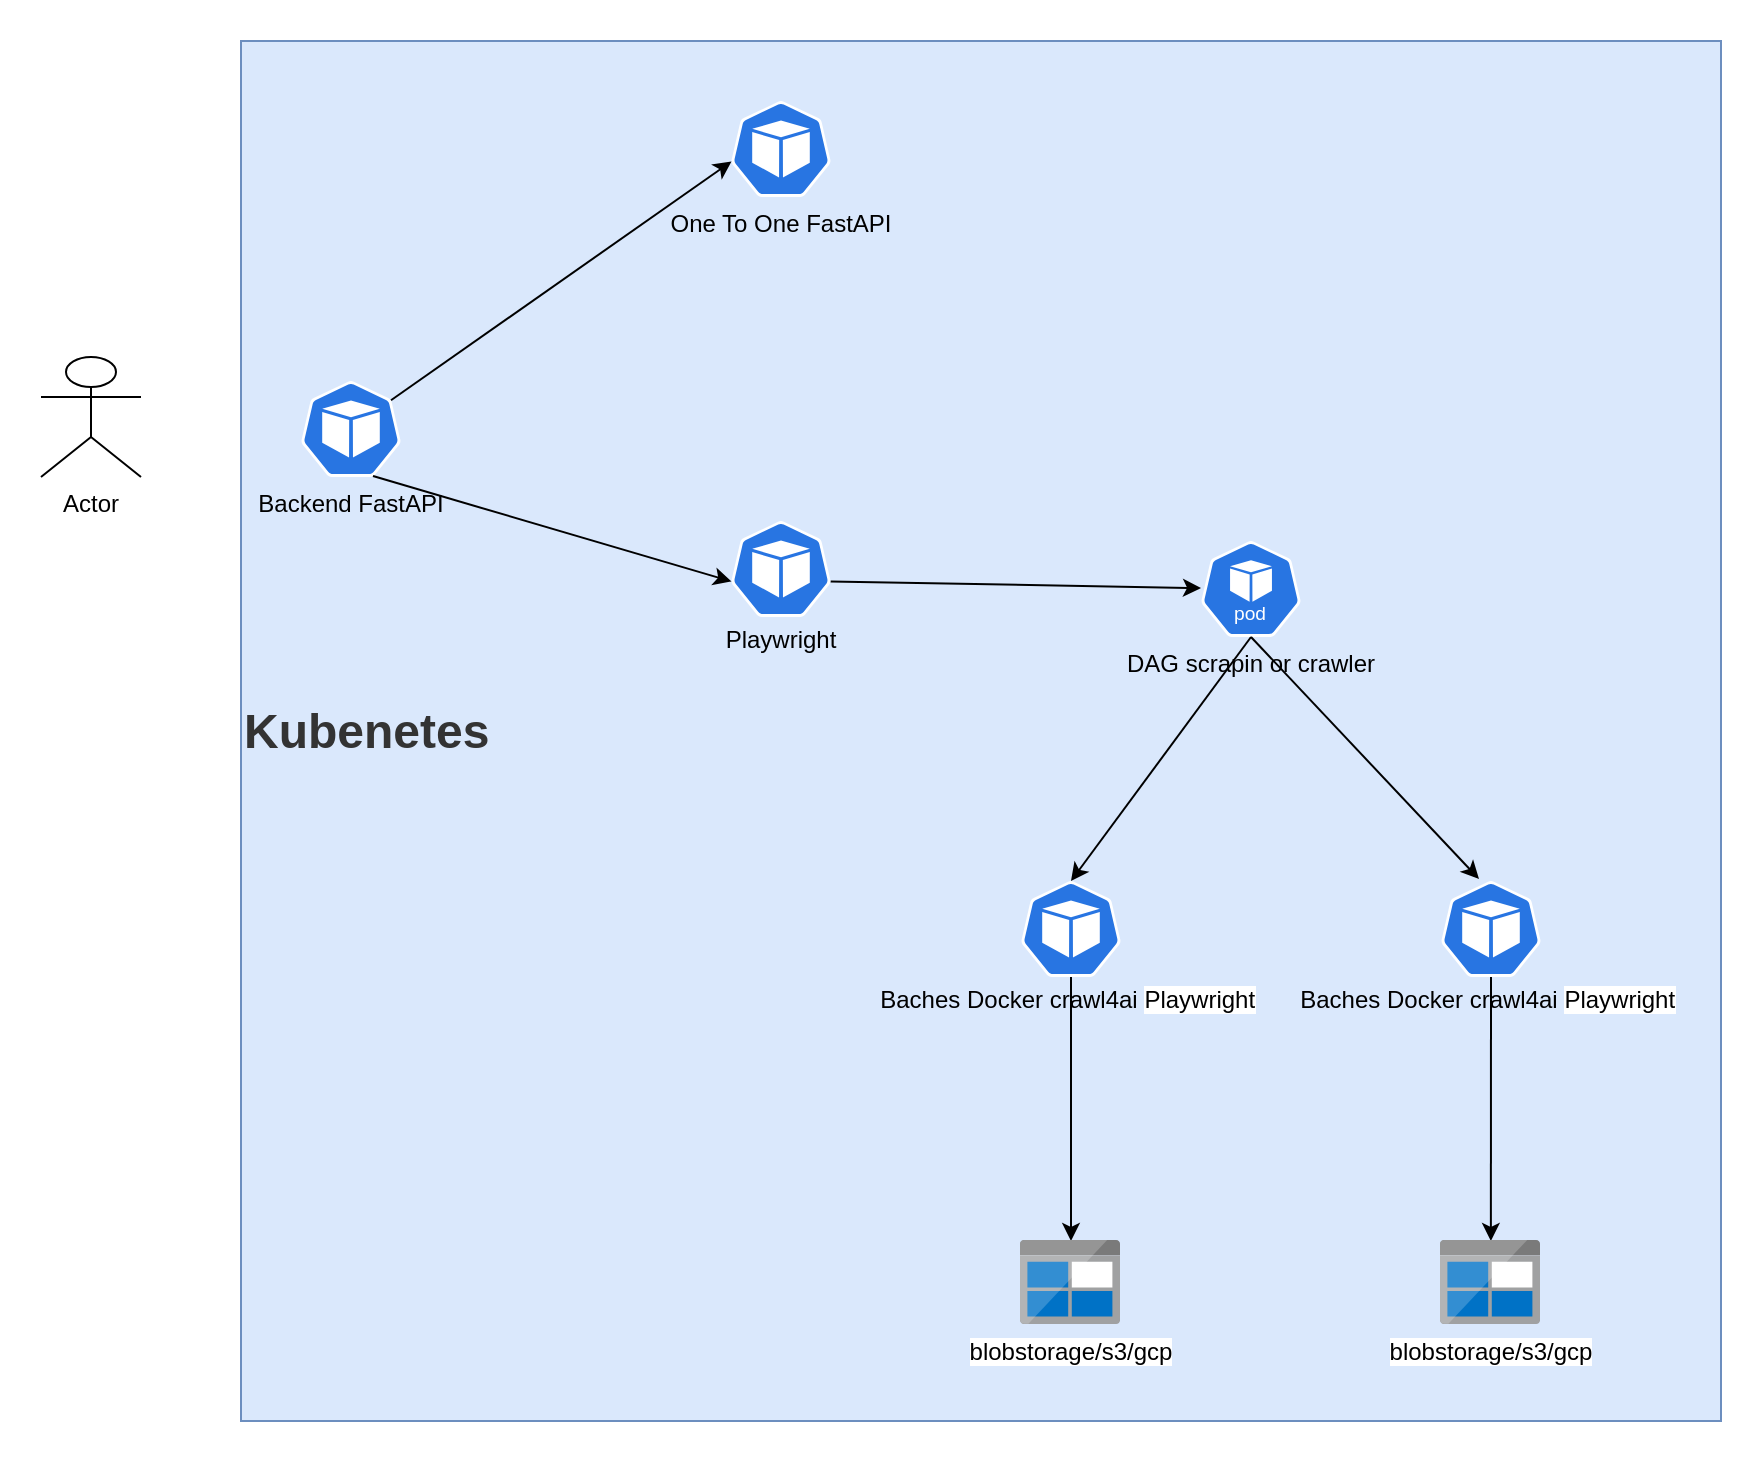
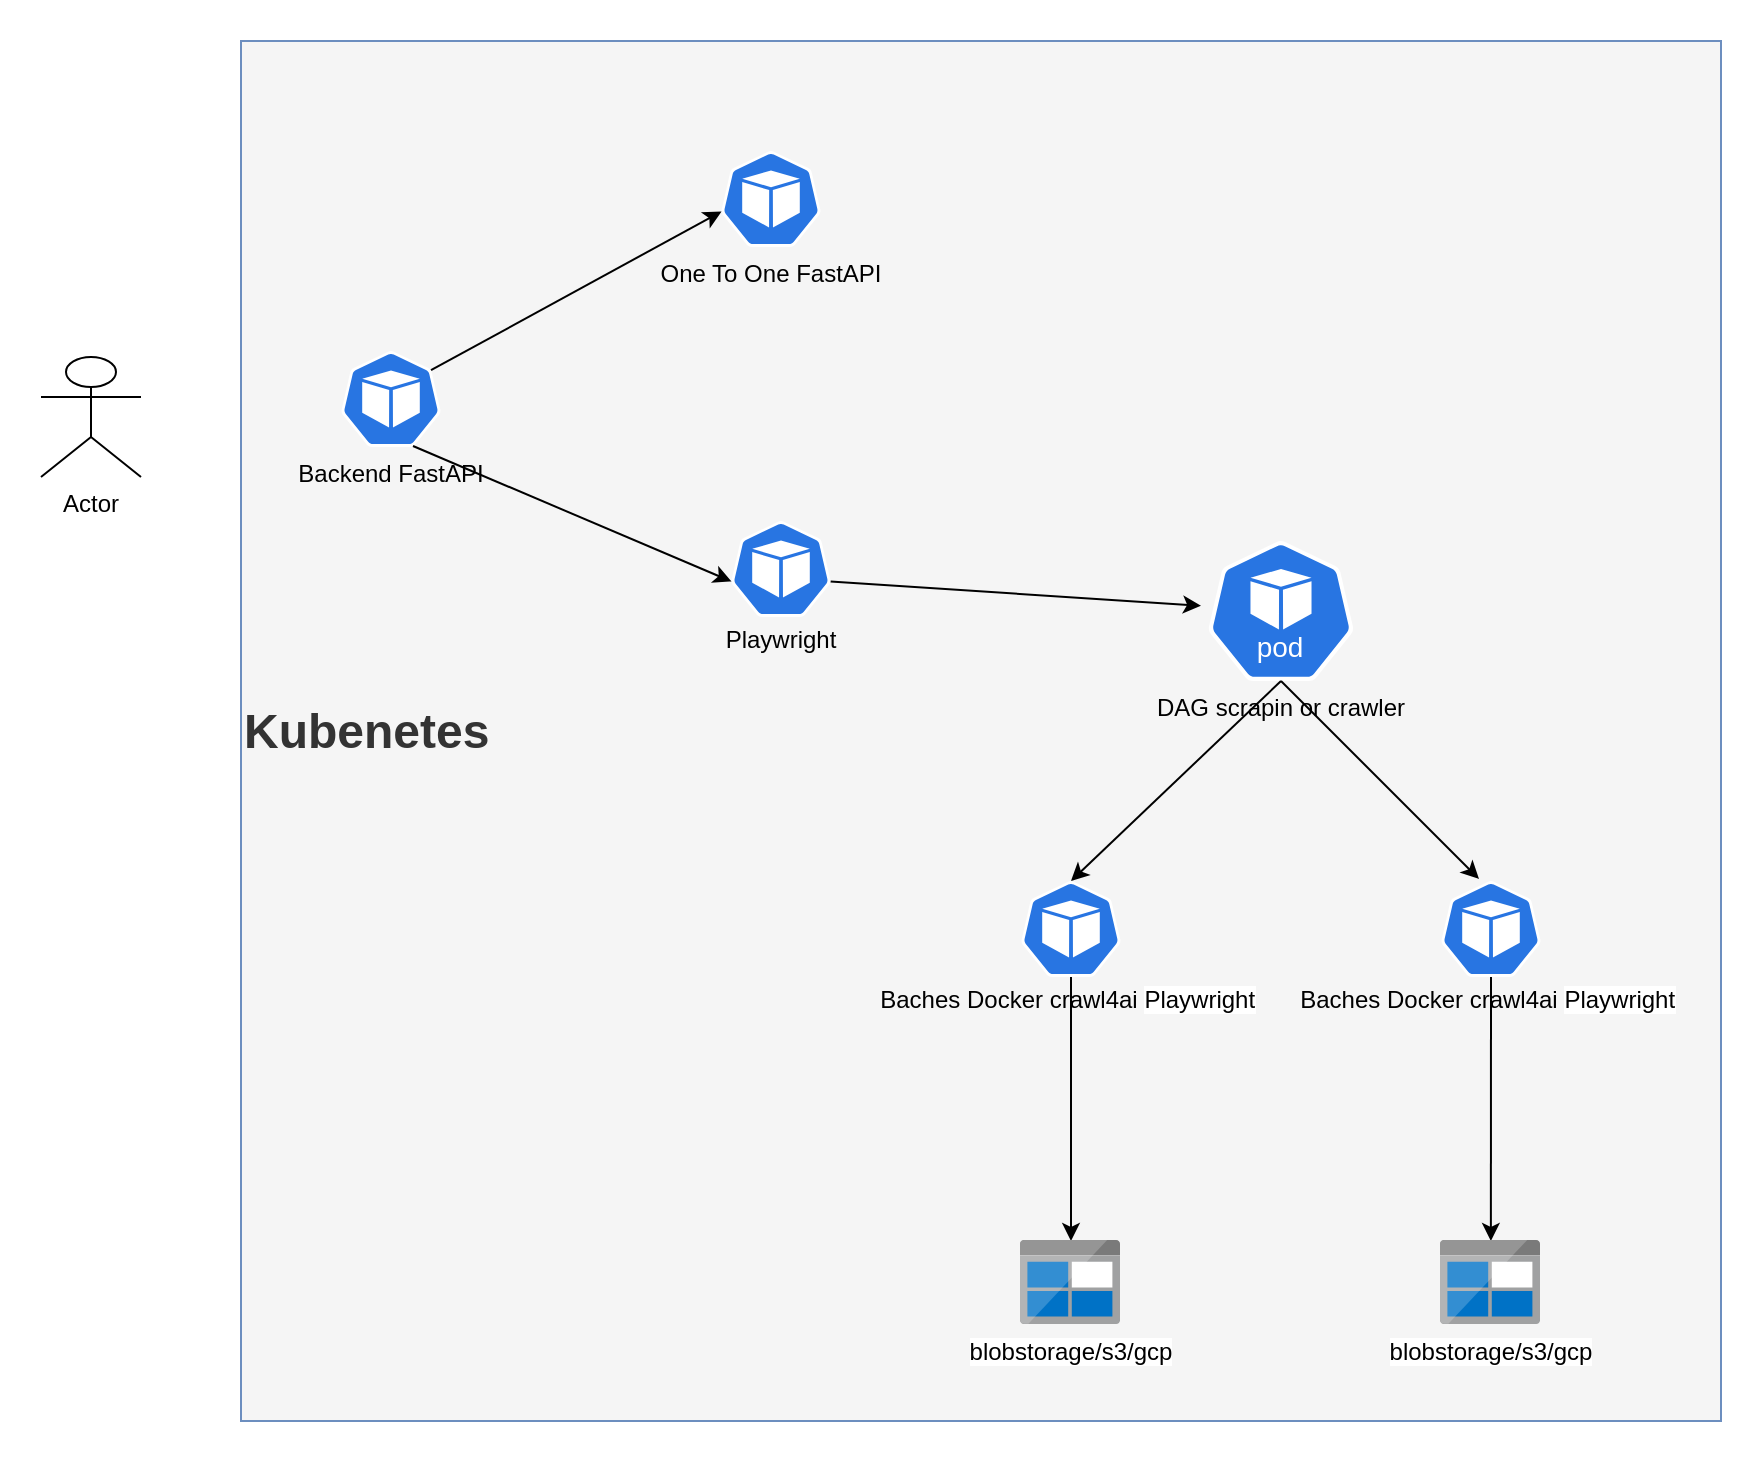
node "One To One FastAPI": moved (781, 149) -> (771, 199)
node "Backend FastAPI": moved (351, 429) -> (391, 399)
node "DAG scrapin or crawler": size 100x96 -> 160x140
node "Kubenetes": fillcolor #dae8fc -> #f5f5f5
